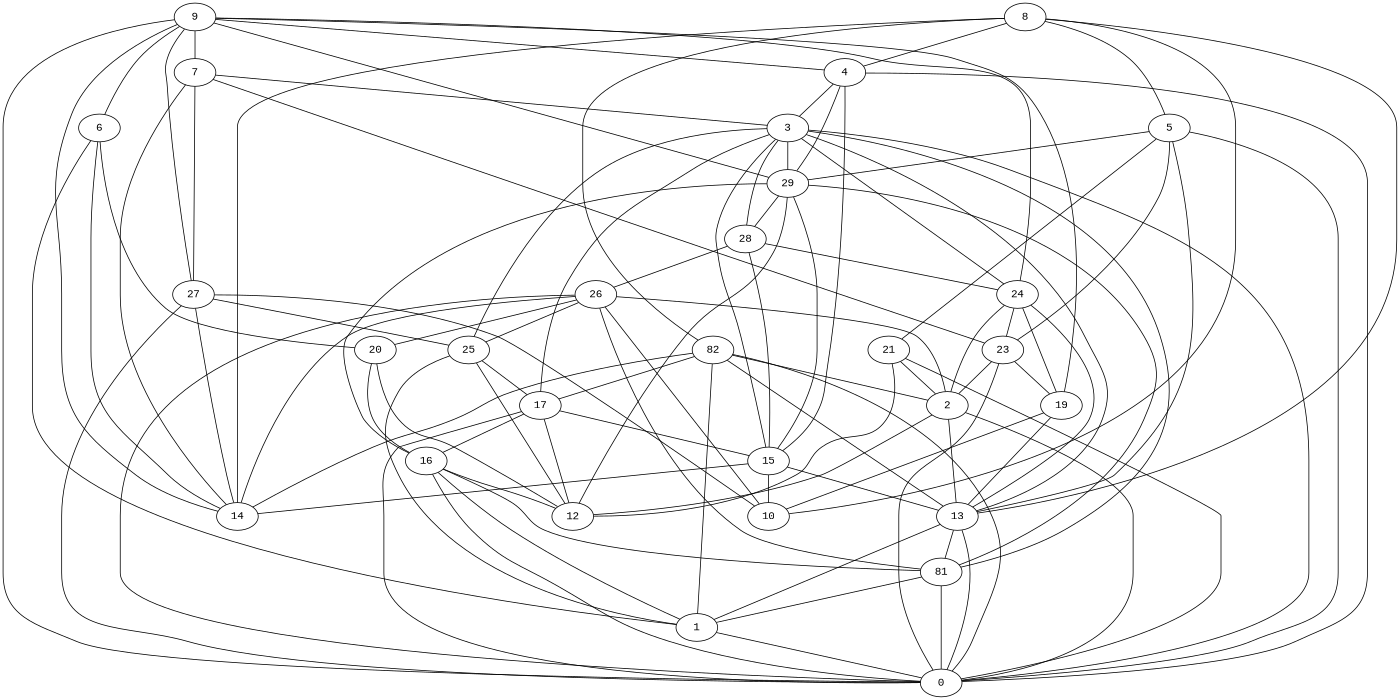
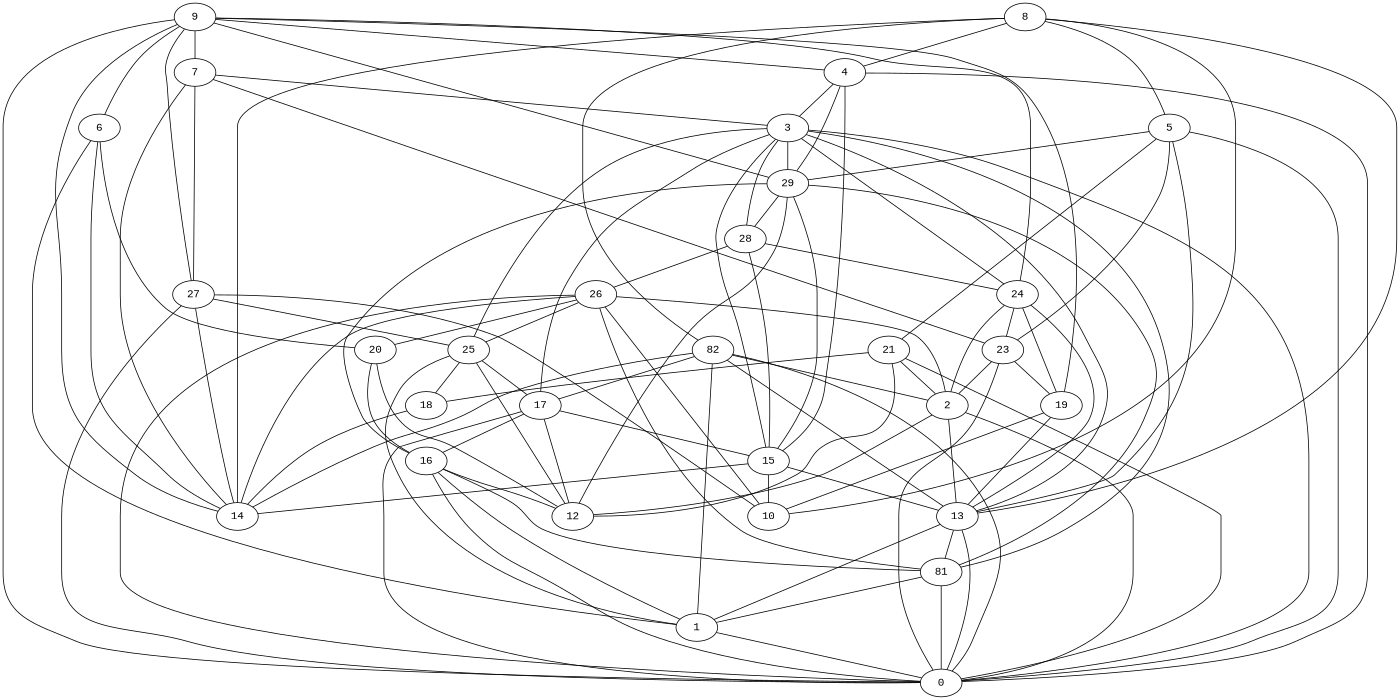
node "18": added
